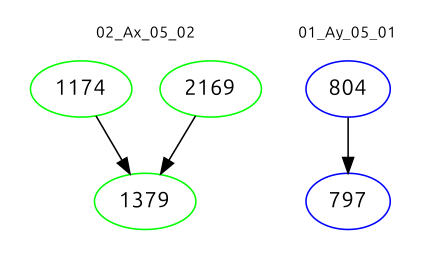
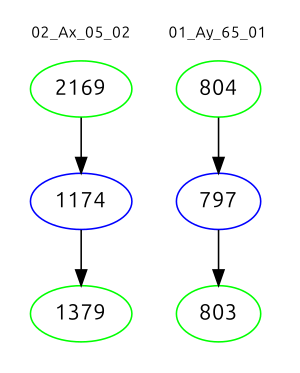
cluster "01_Ay_05_01": label "01_Ay_05_01" -> "01_Ay_65_01"
node "1174": color green -> blue
node "804": color blue -> green
edge "2169" -> "1379": now "2169" -> "1174"
node "803": added
